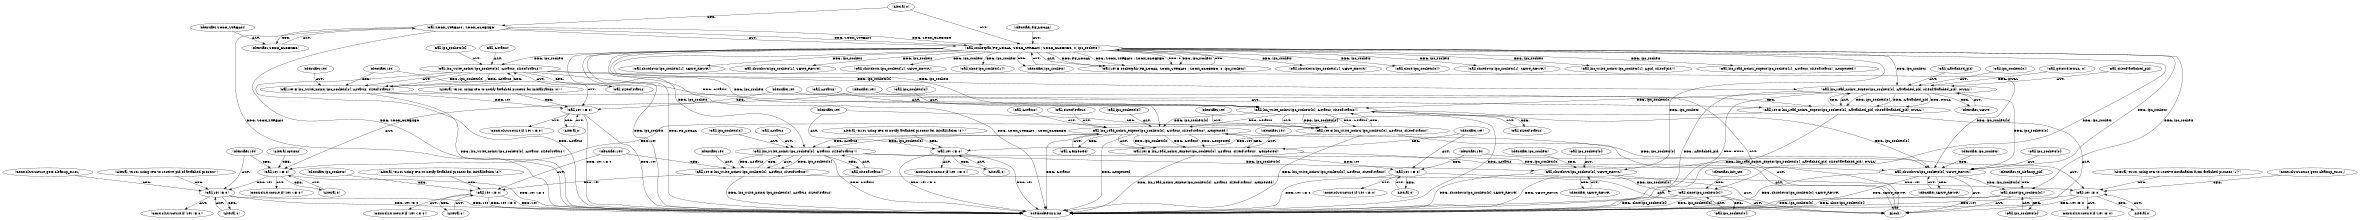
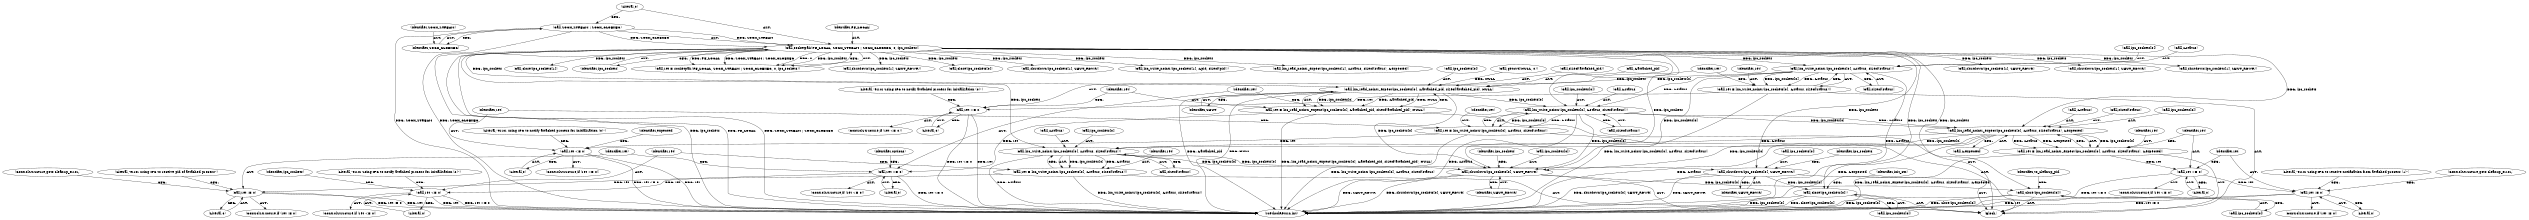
node "(Identifier,expected)": added
node "(Literal,options)": label "(Literal,options)" -> "(Identifier,options)"
